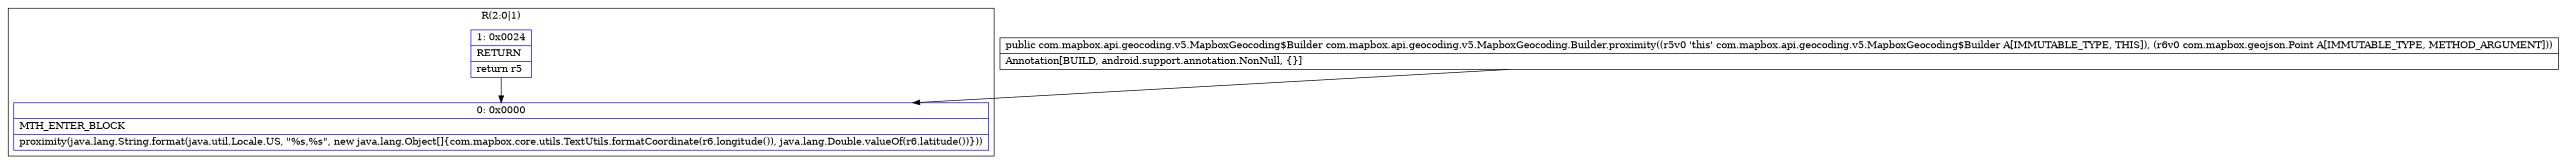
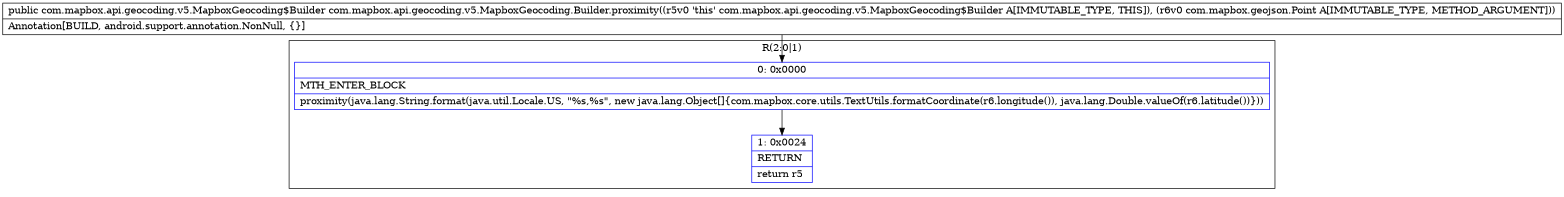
edge "1: 0x0024" -> "0: 0x0000": reversed
